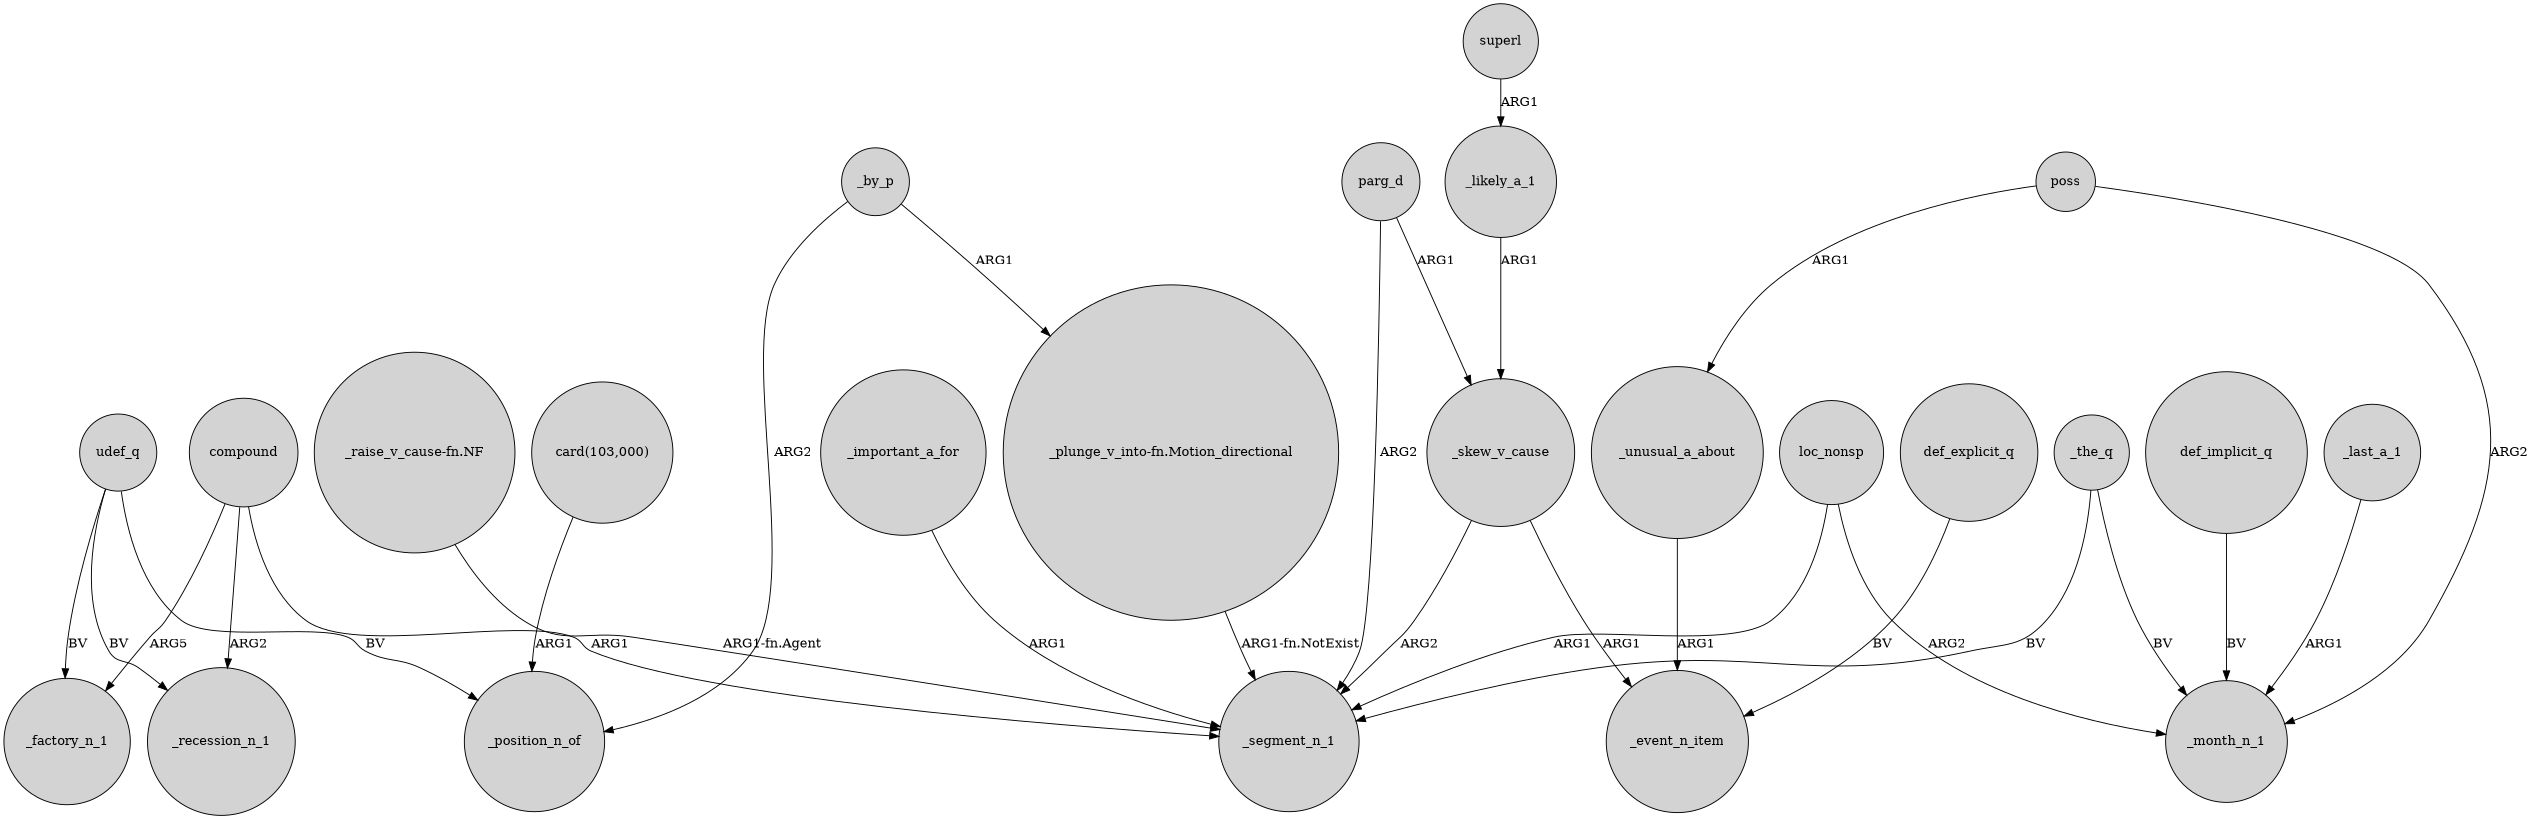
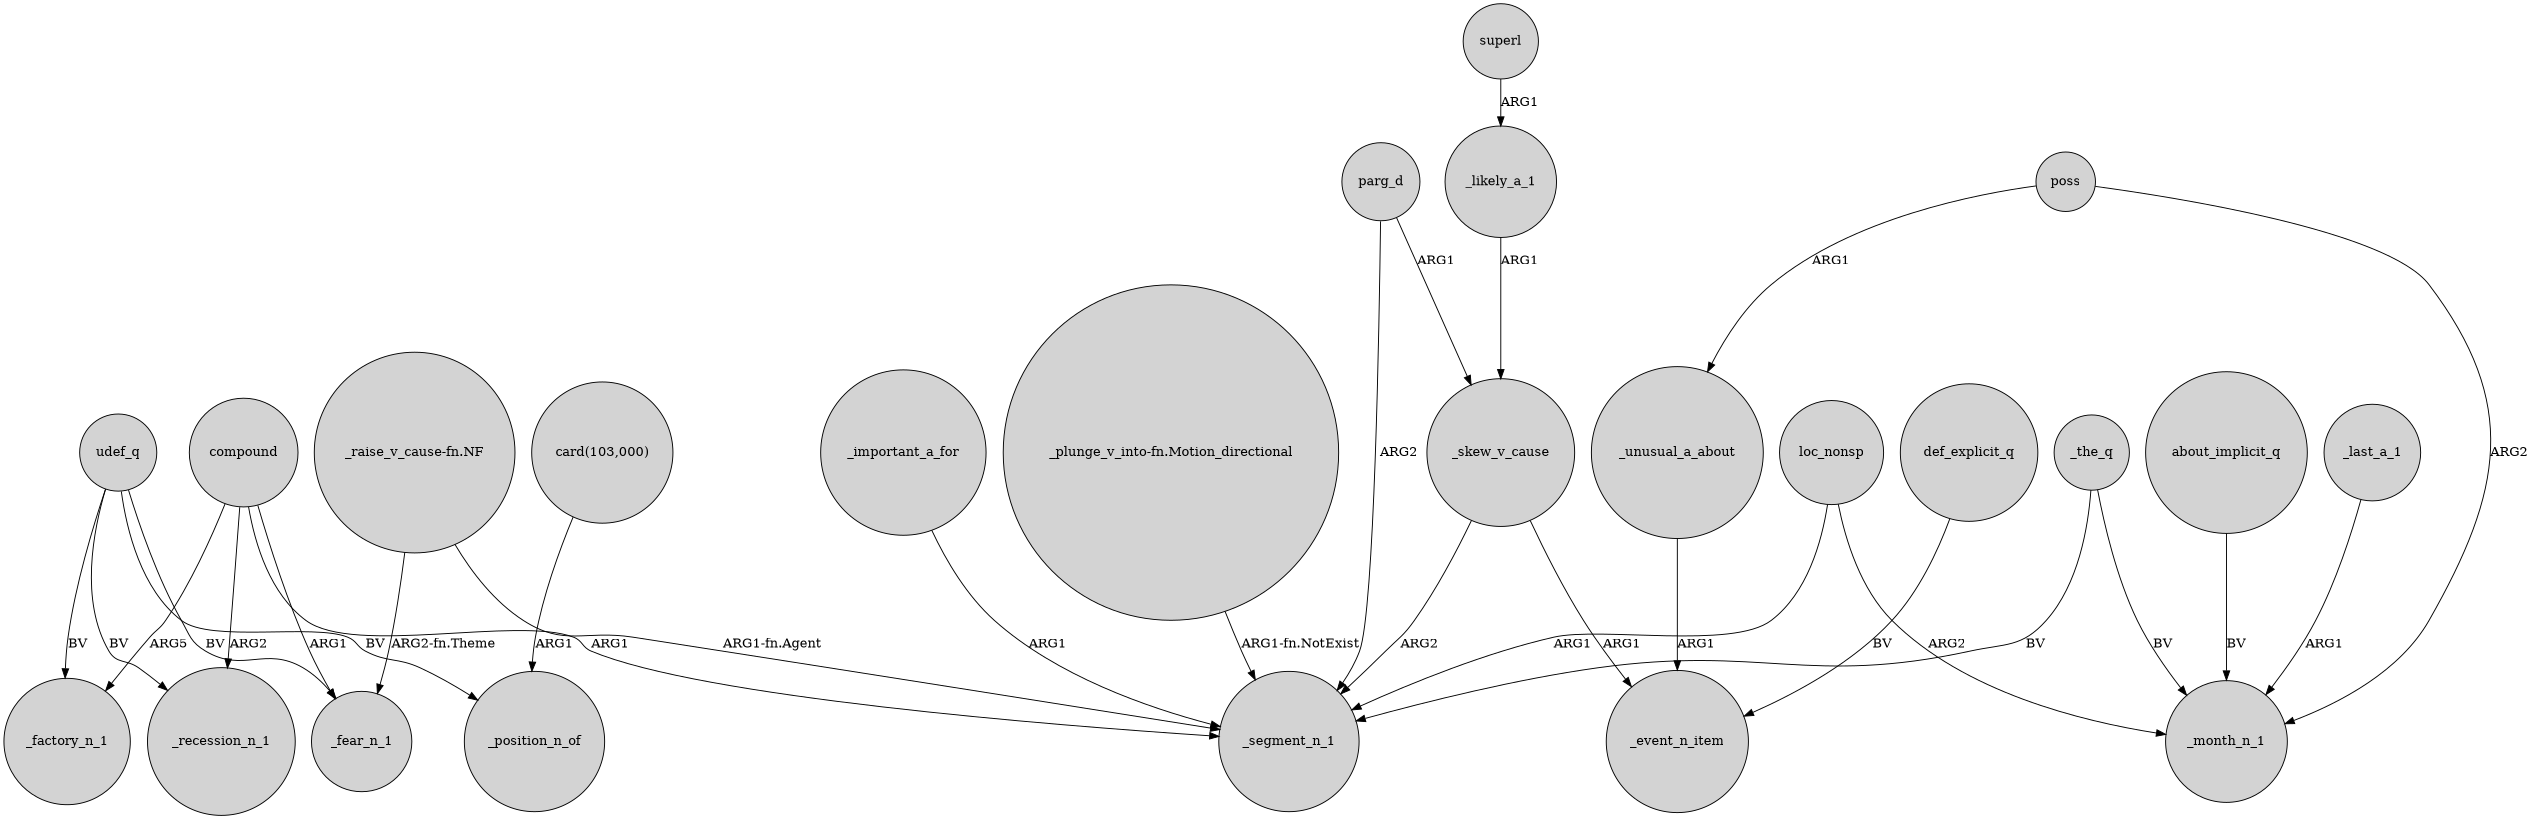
node "_by_p": removed
node "def_implicit_q": label "def_implicit_q" -> "about_implicit_q"
node "_fear_n_1": added
